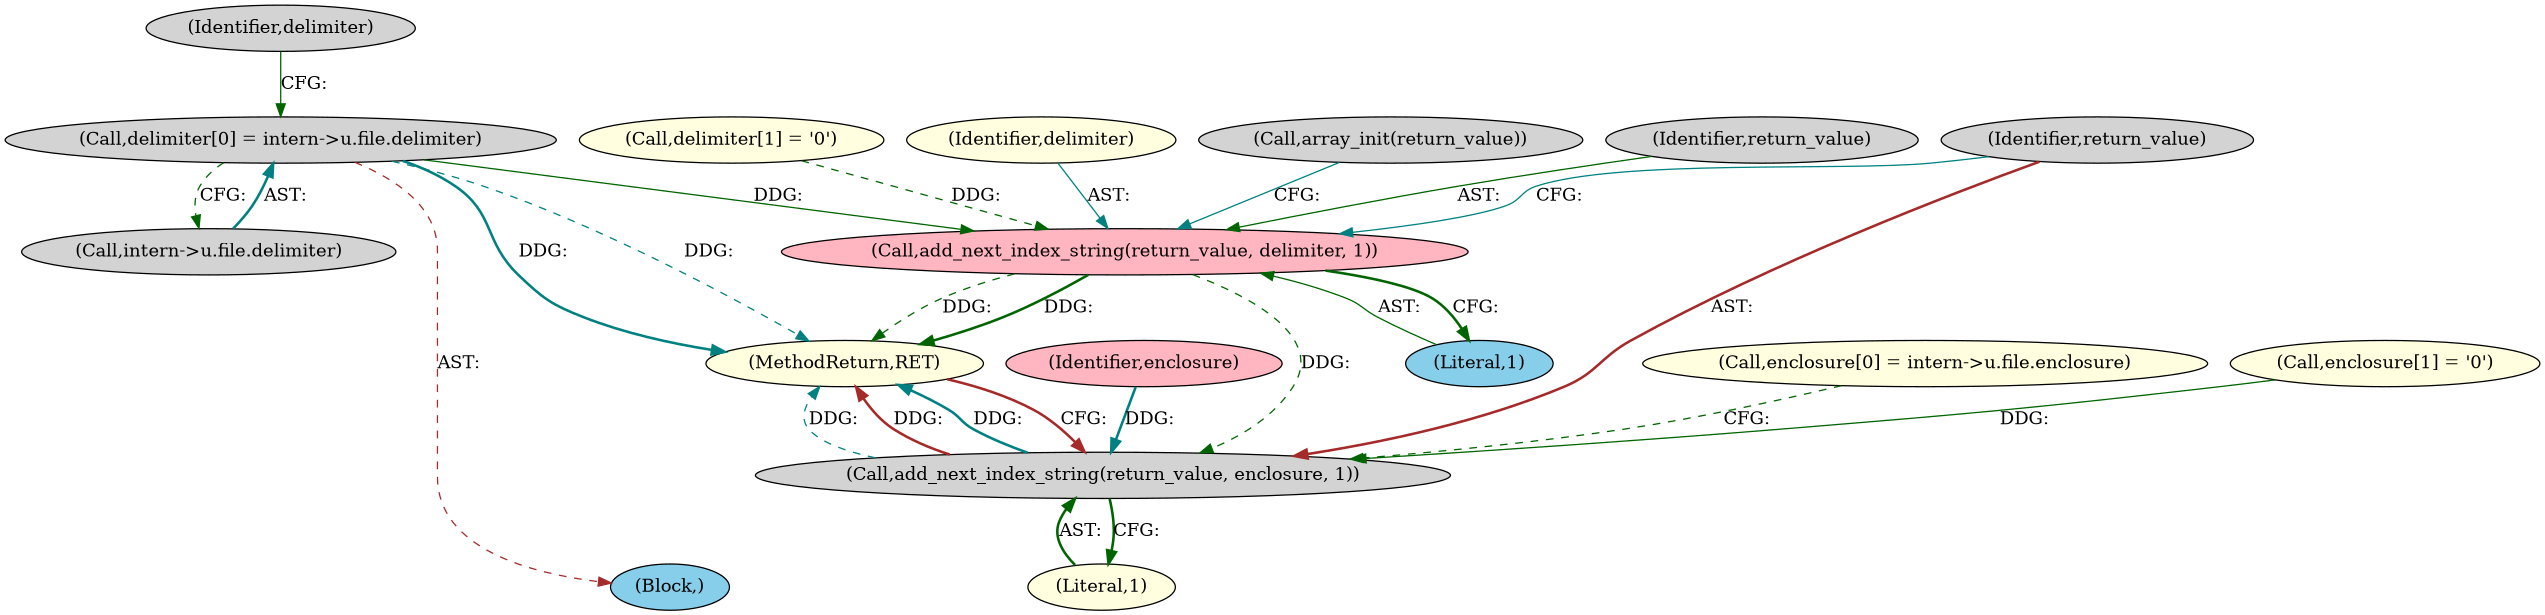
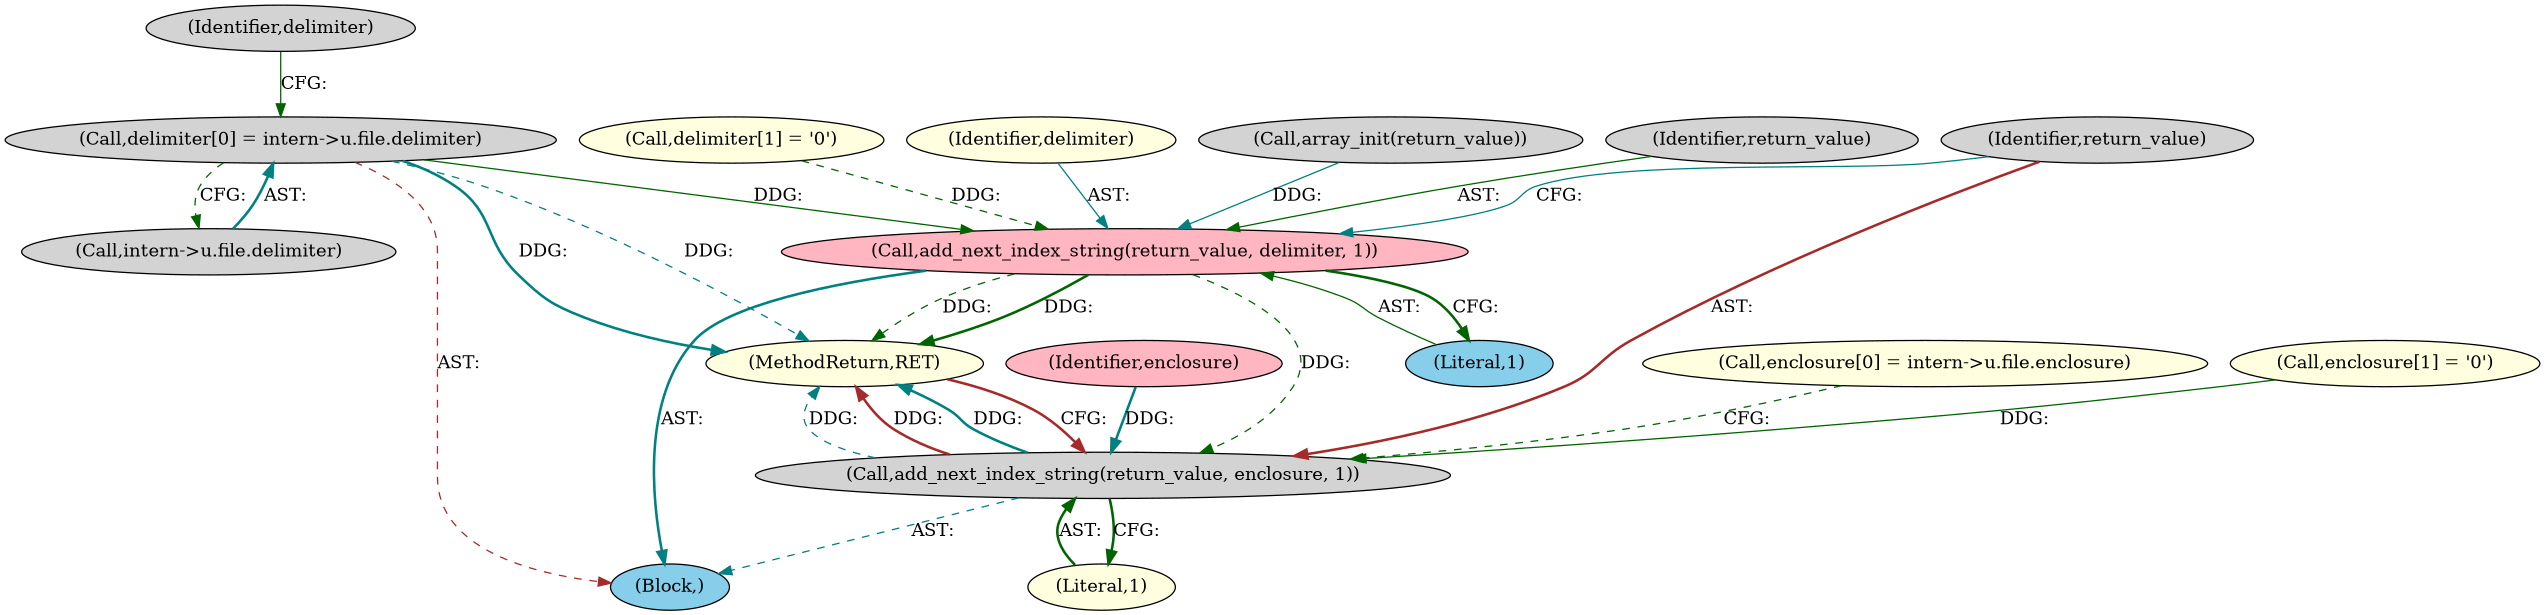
edge "(Call,array_init(return_value))" -> "(Call,add_next_index_string(return_value, delimiter, 1))": label "CFG: " -> "DDG: "
edge "(Call,add_next_index_string(return_value, delimiter, 1))" -> "(Block,)": added, label "AST:"
edge "(Call,add_next_index_string(return_value, enclosure, 1))" -> "(Block,)": added, label "AST:"
